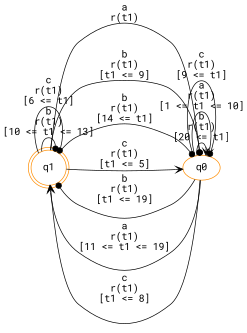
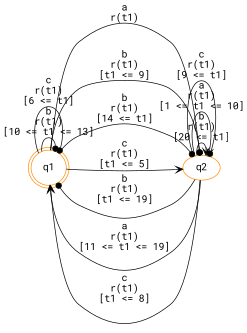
node "q0": label "q0" -> "q2"
